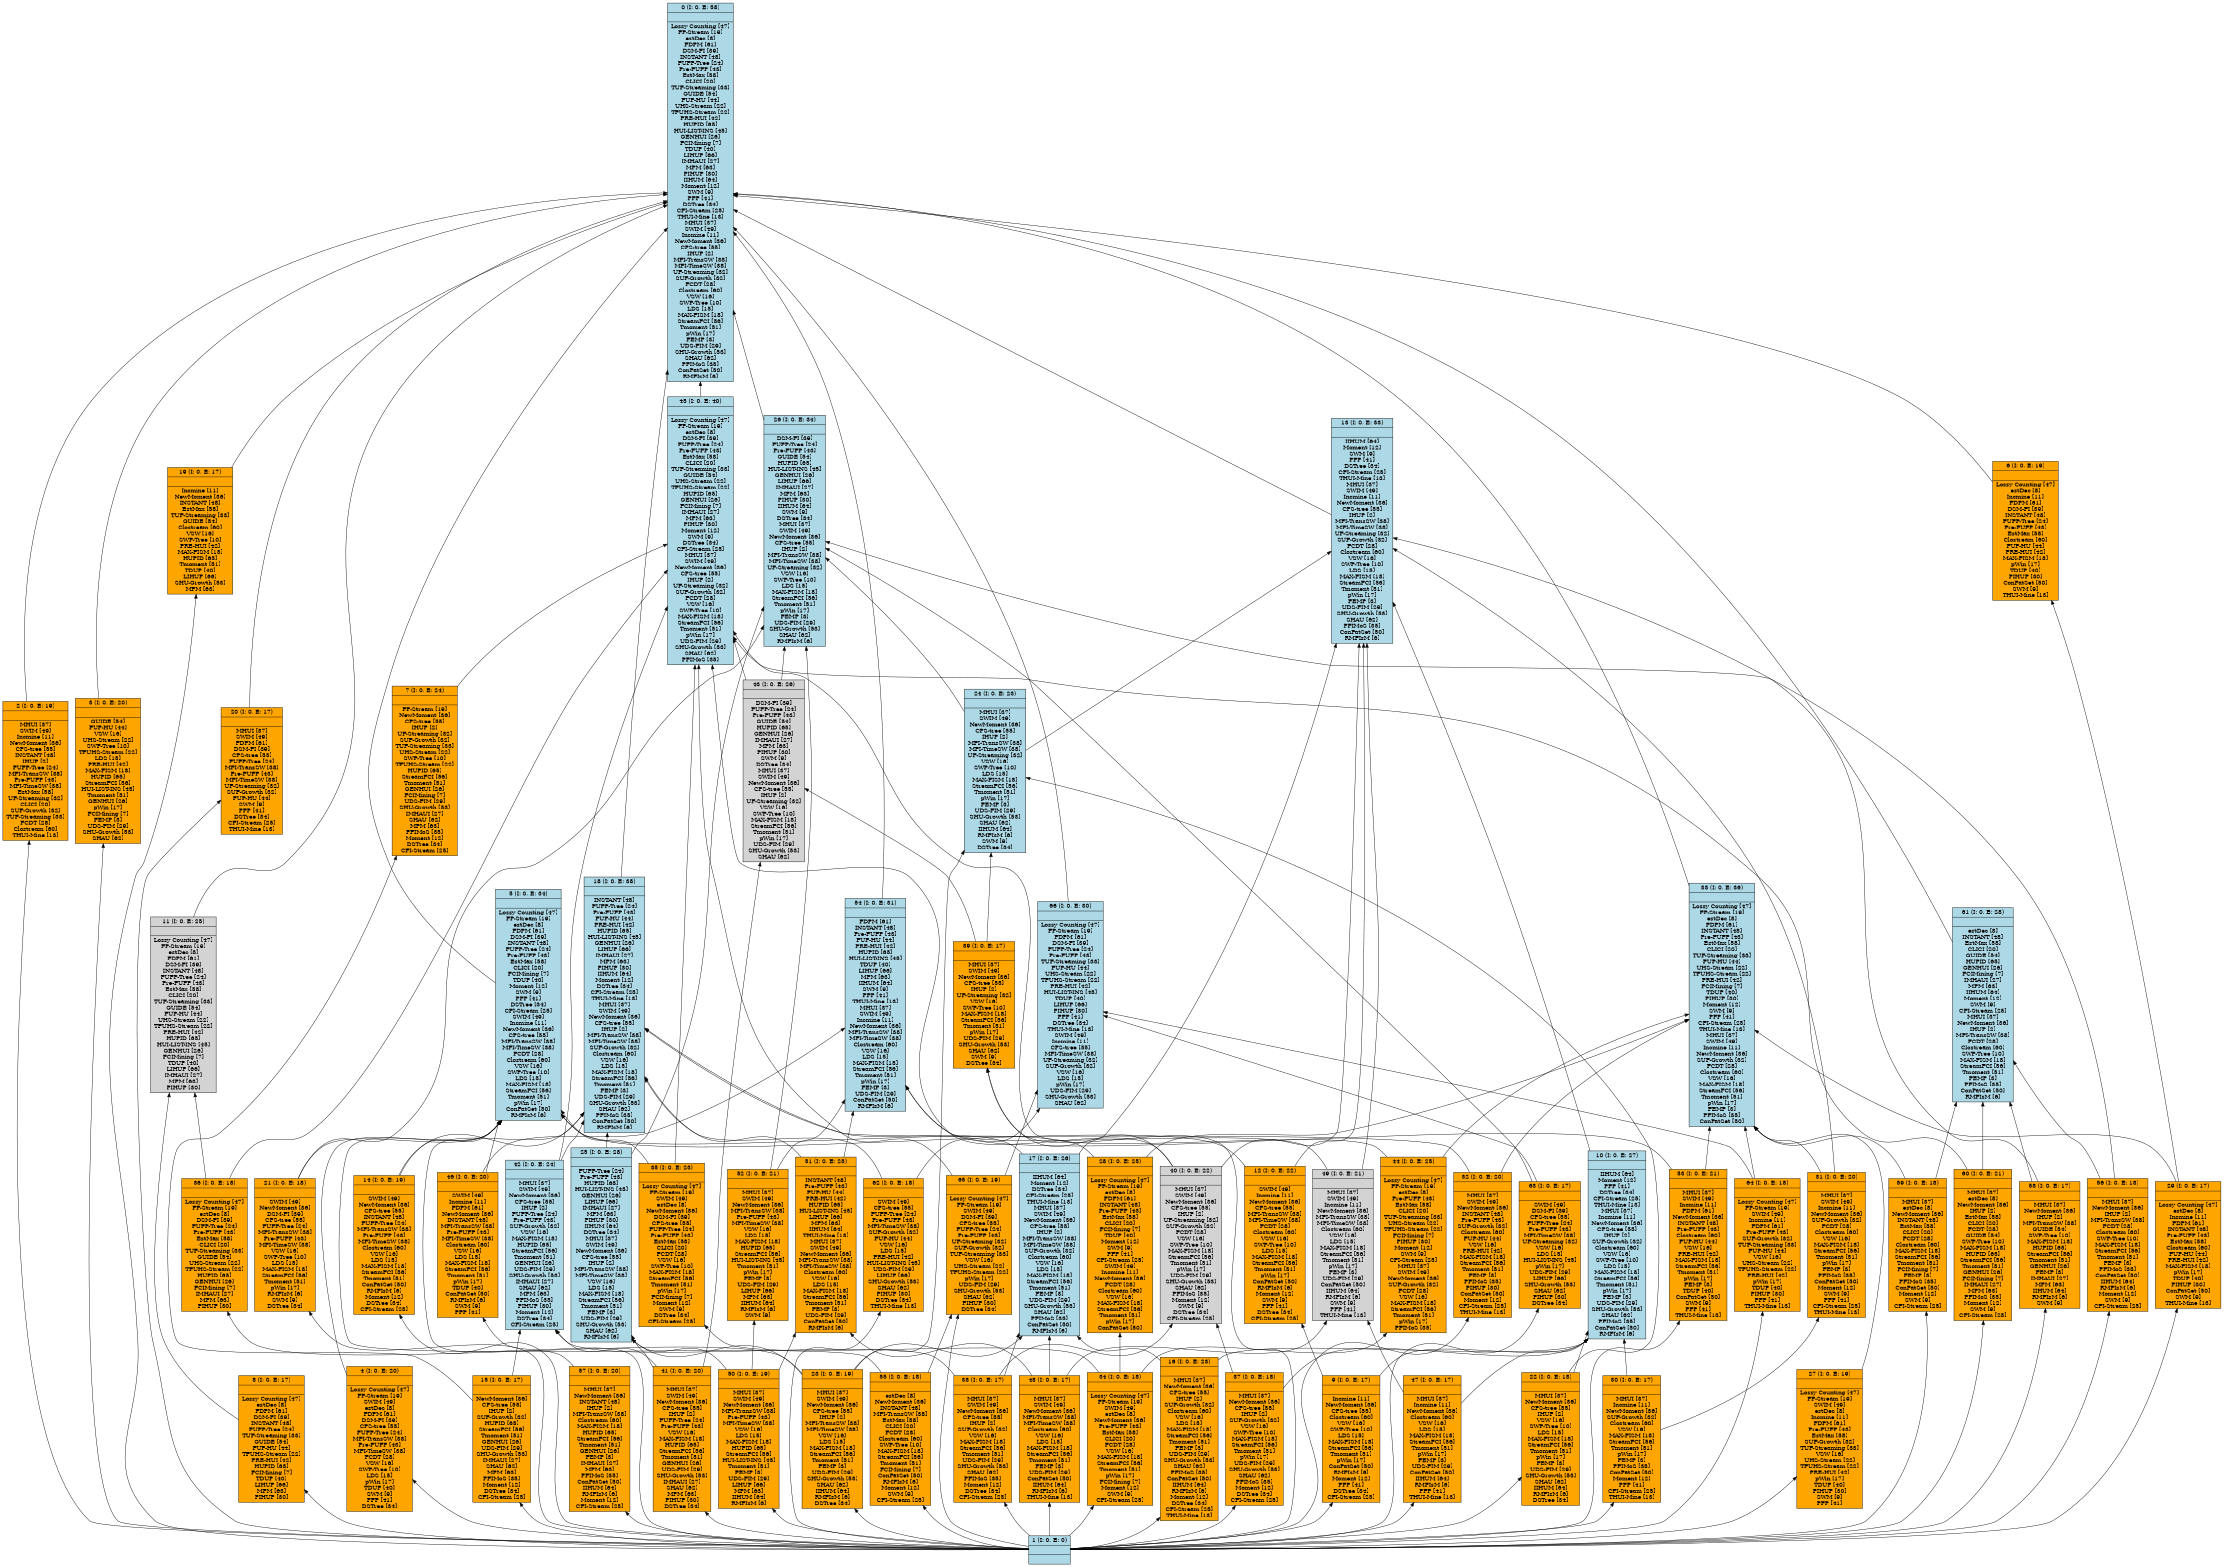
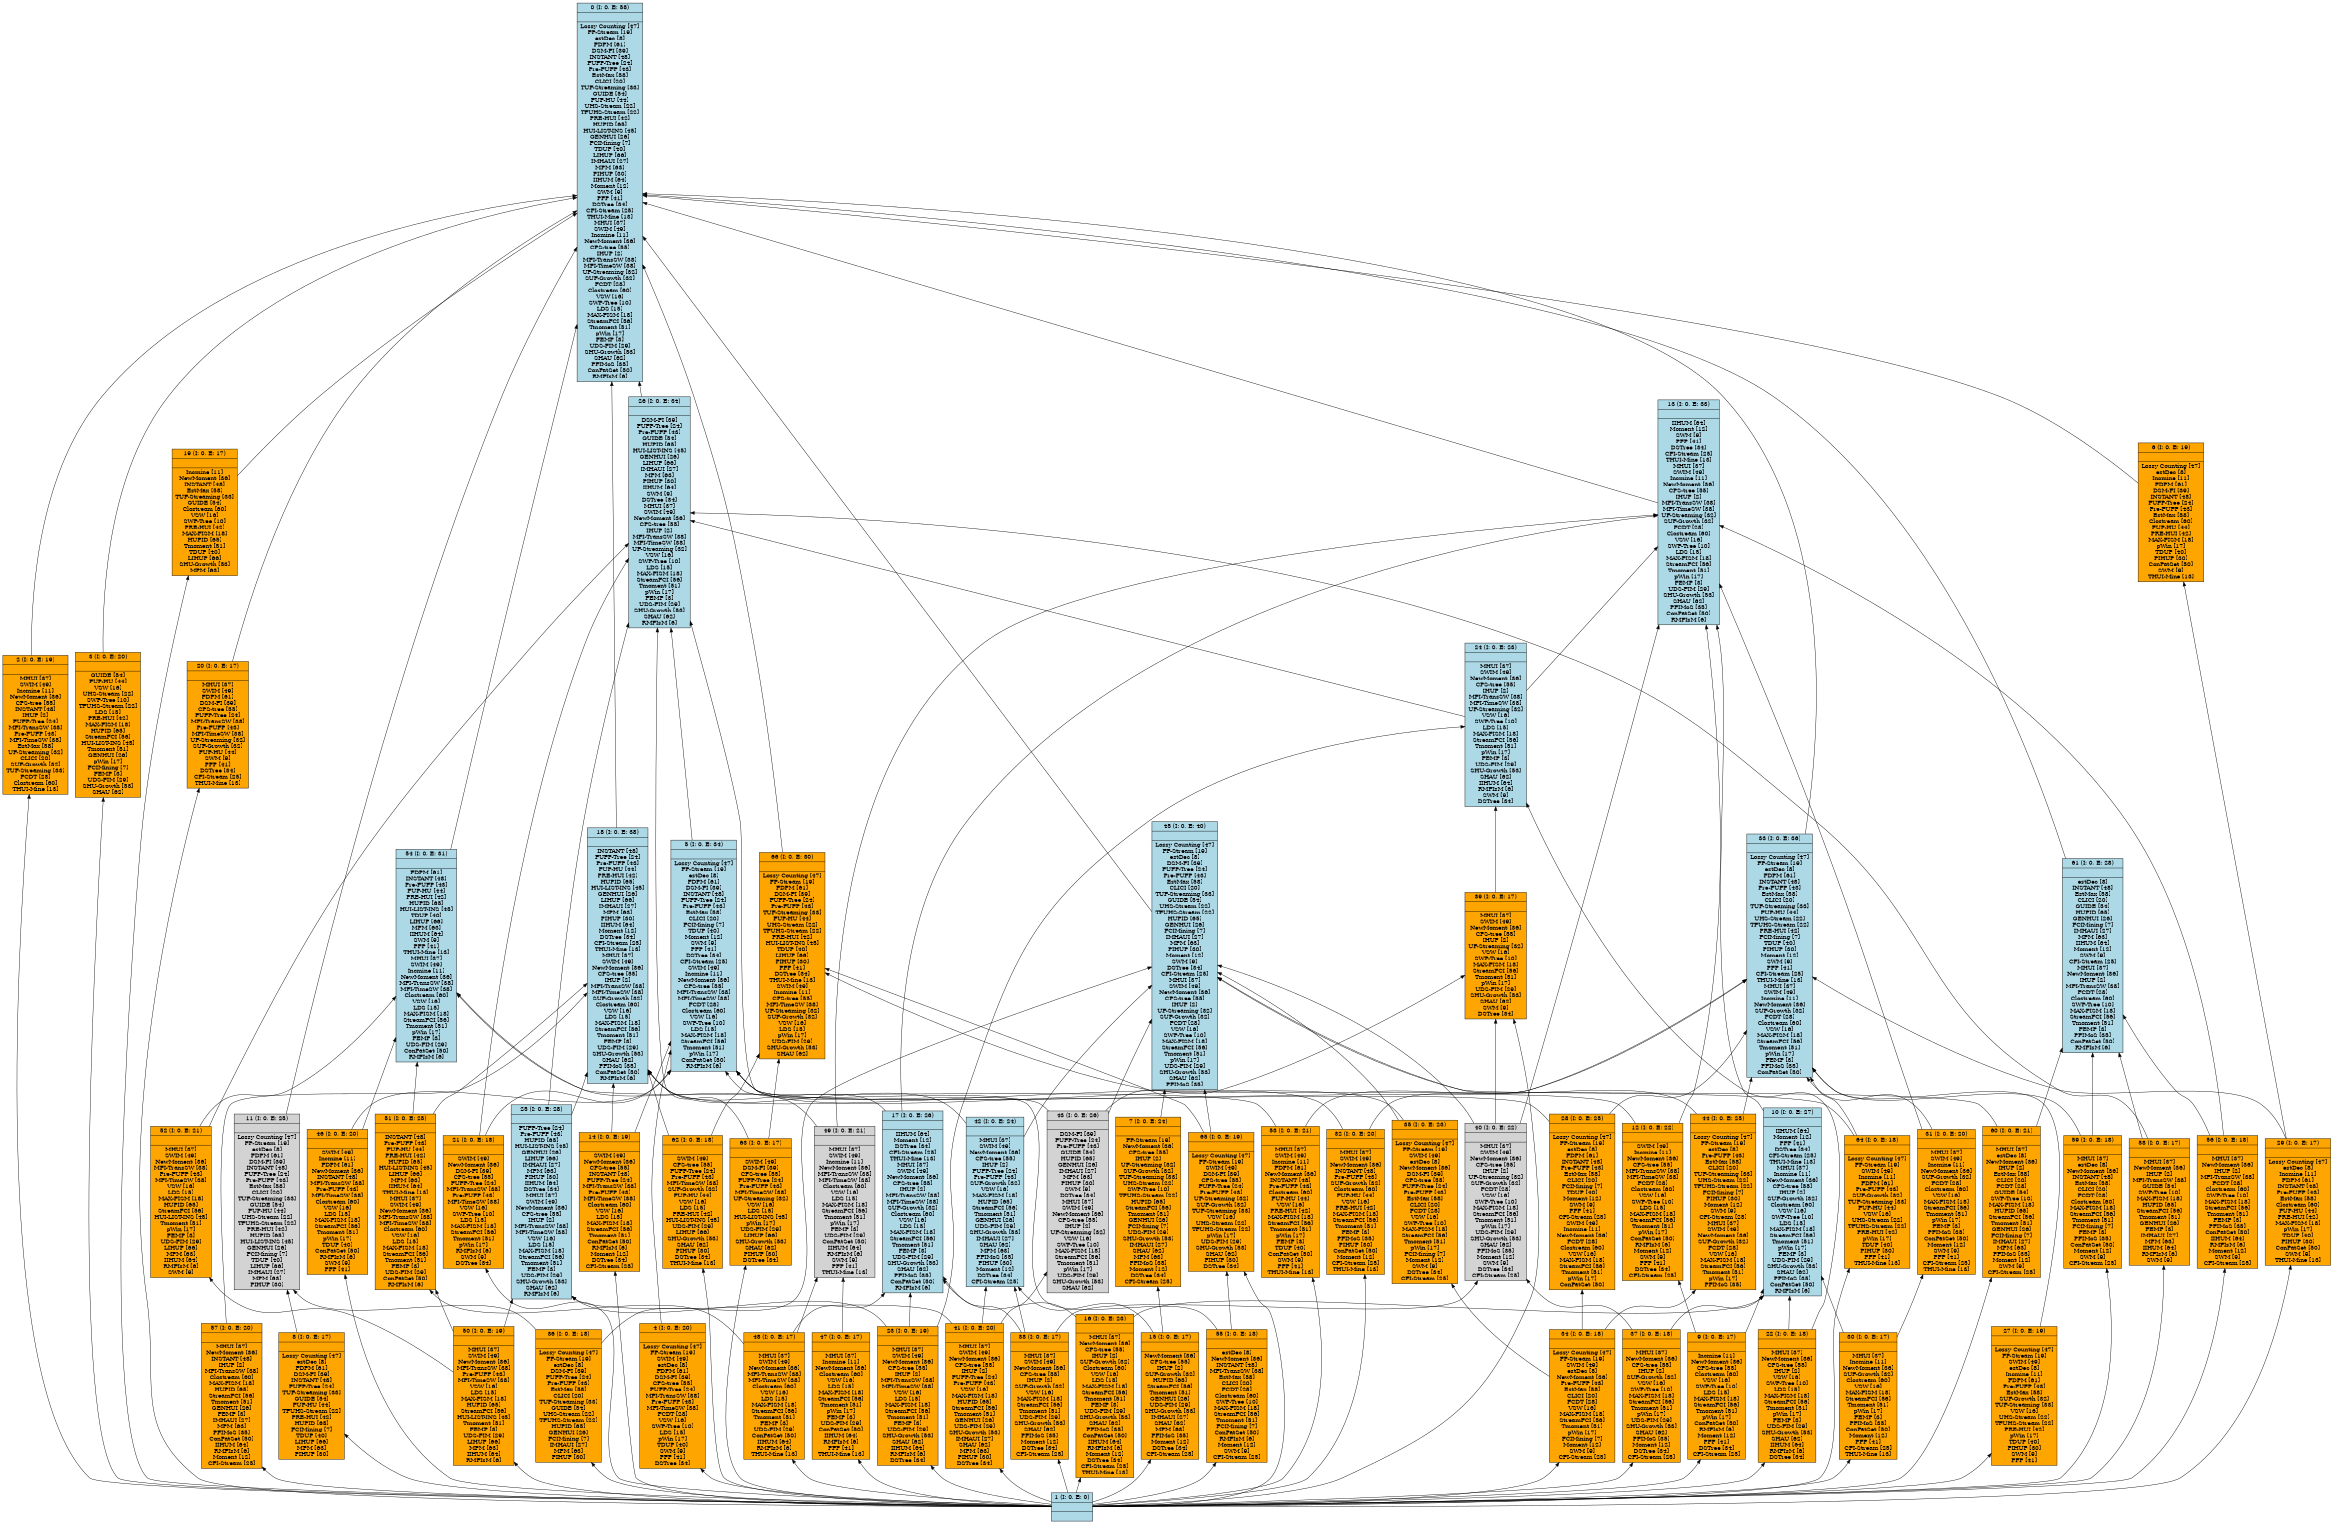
edge "5 (I: 0, E: 34)" -> "0 (I: 0, E: 58)": now "5 (I: 0, E: 34)" -> "26 (I: 0, E: 34)"
edge "39 (I: 0, E: 17)" -> "43 (I: 0, E: 26)": reversed
node "66 (I: 0, E: 30)": fillcolor lightblue -> orange
edge "23 (I: 0, E: 19)" -> "36 (I: 0, E: 18)": now "1 (I: 0, E: 0)" -> "36 (I: 0, E: 18)"
edge "47 (I: 0, E: 17)" -> "10 (I: 0, E: 27)": removed
